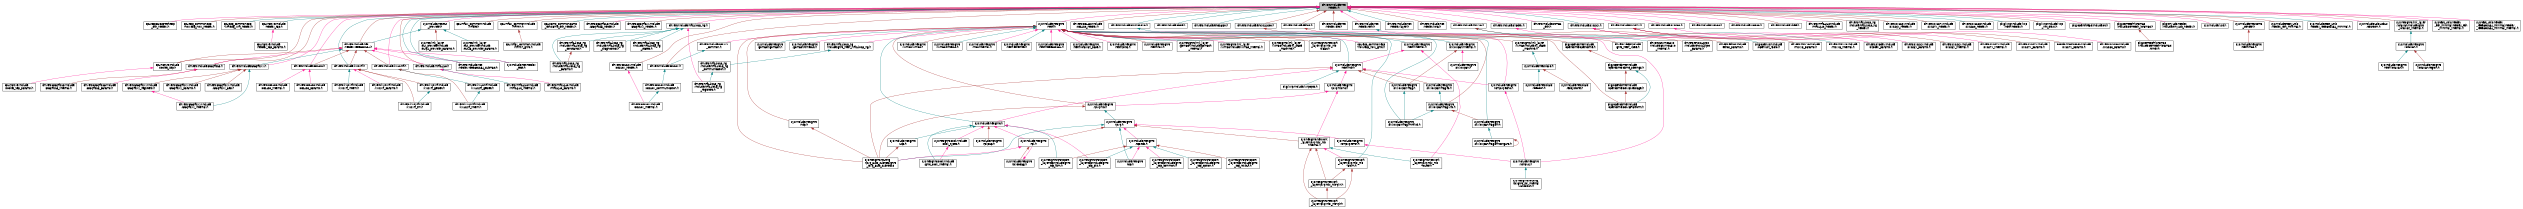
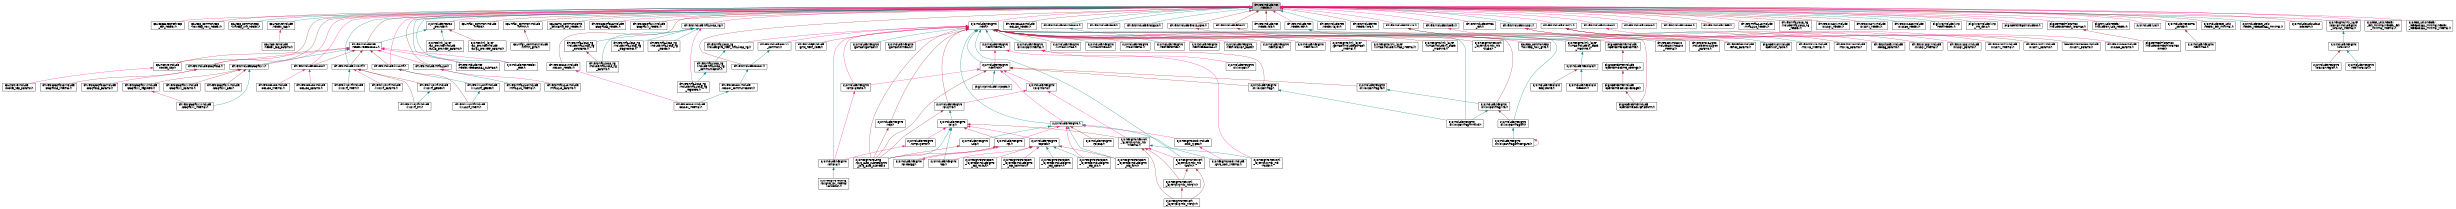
node "drivers/slipdev/include /slipdev_params.h": label "drivers/slipdev/include /slipdev_params.h" -> "drivers/slipdev/include /dodag_params.h"
edge "pkg/opendsme/include /opendsme/DSMEPlatform.h" -> "pkg/opendsme/include /opendsme/dsme_settings.h": removed
